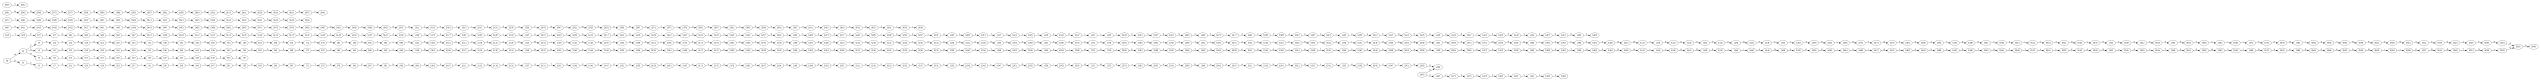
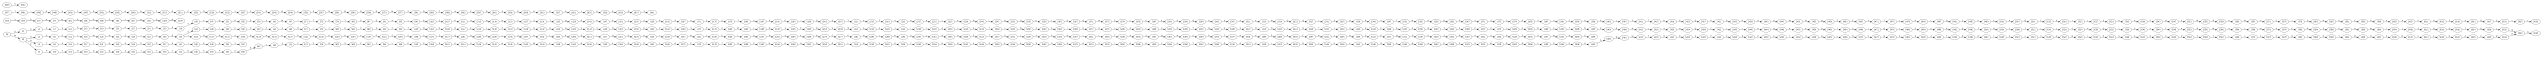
node "S557": added
node "S403": added
edge "S109" -> "S113": now "S40" -> "S113"
edge "S363" -> "S359": reversed
